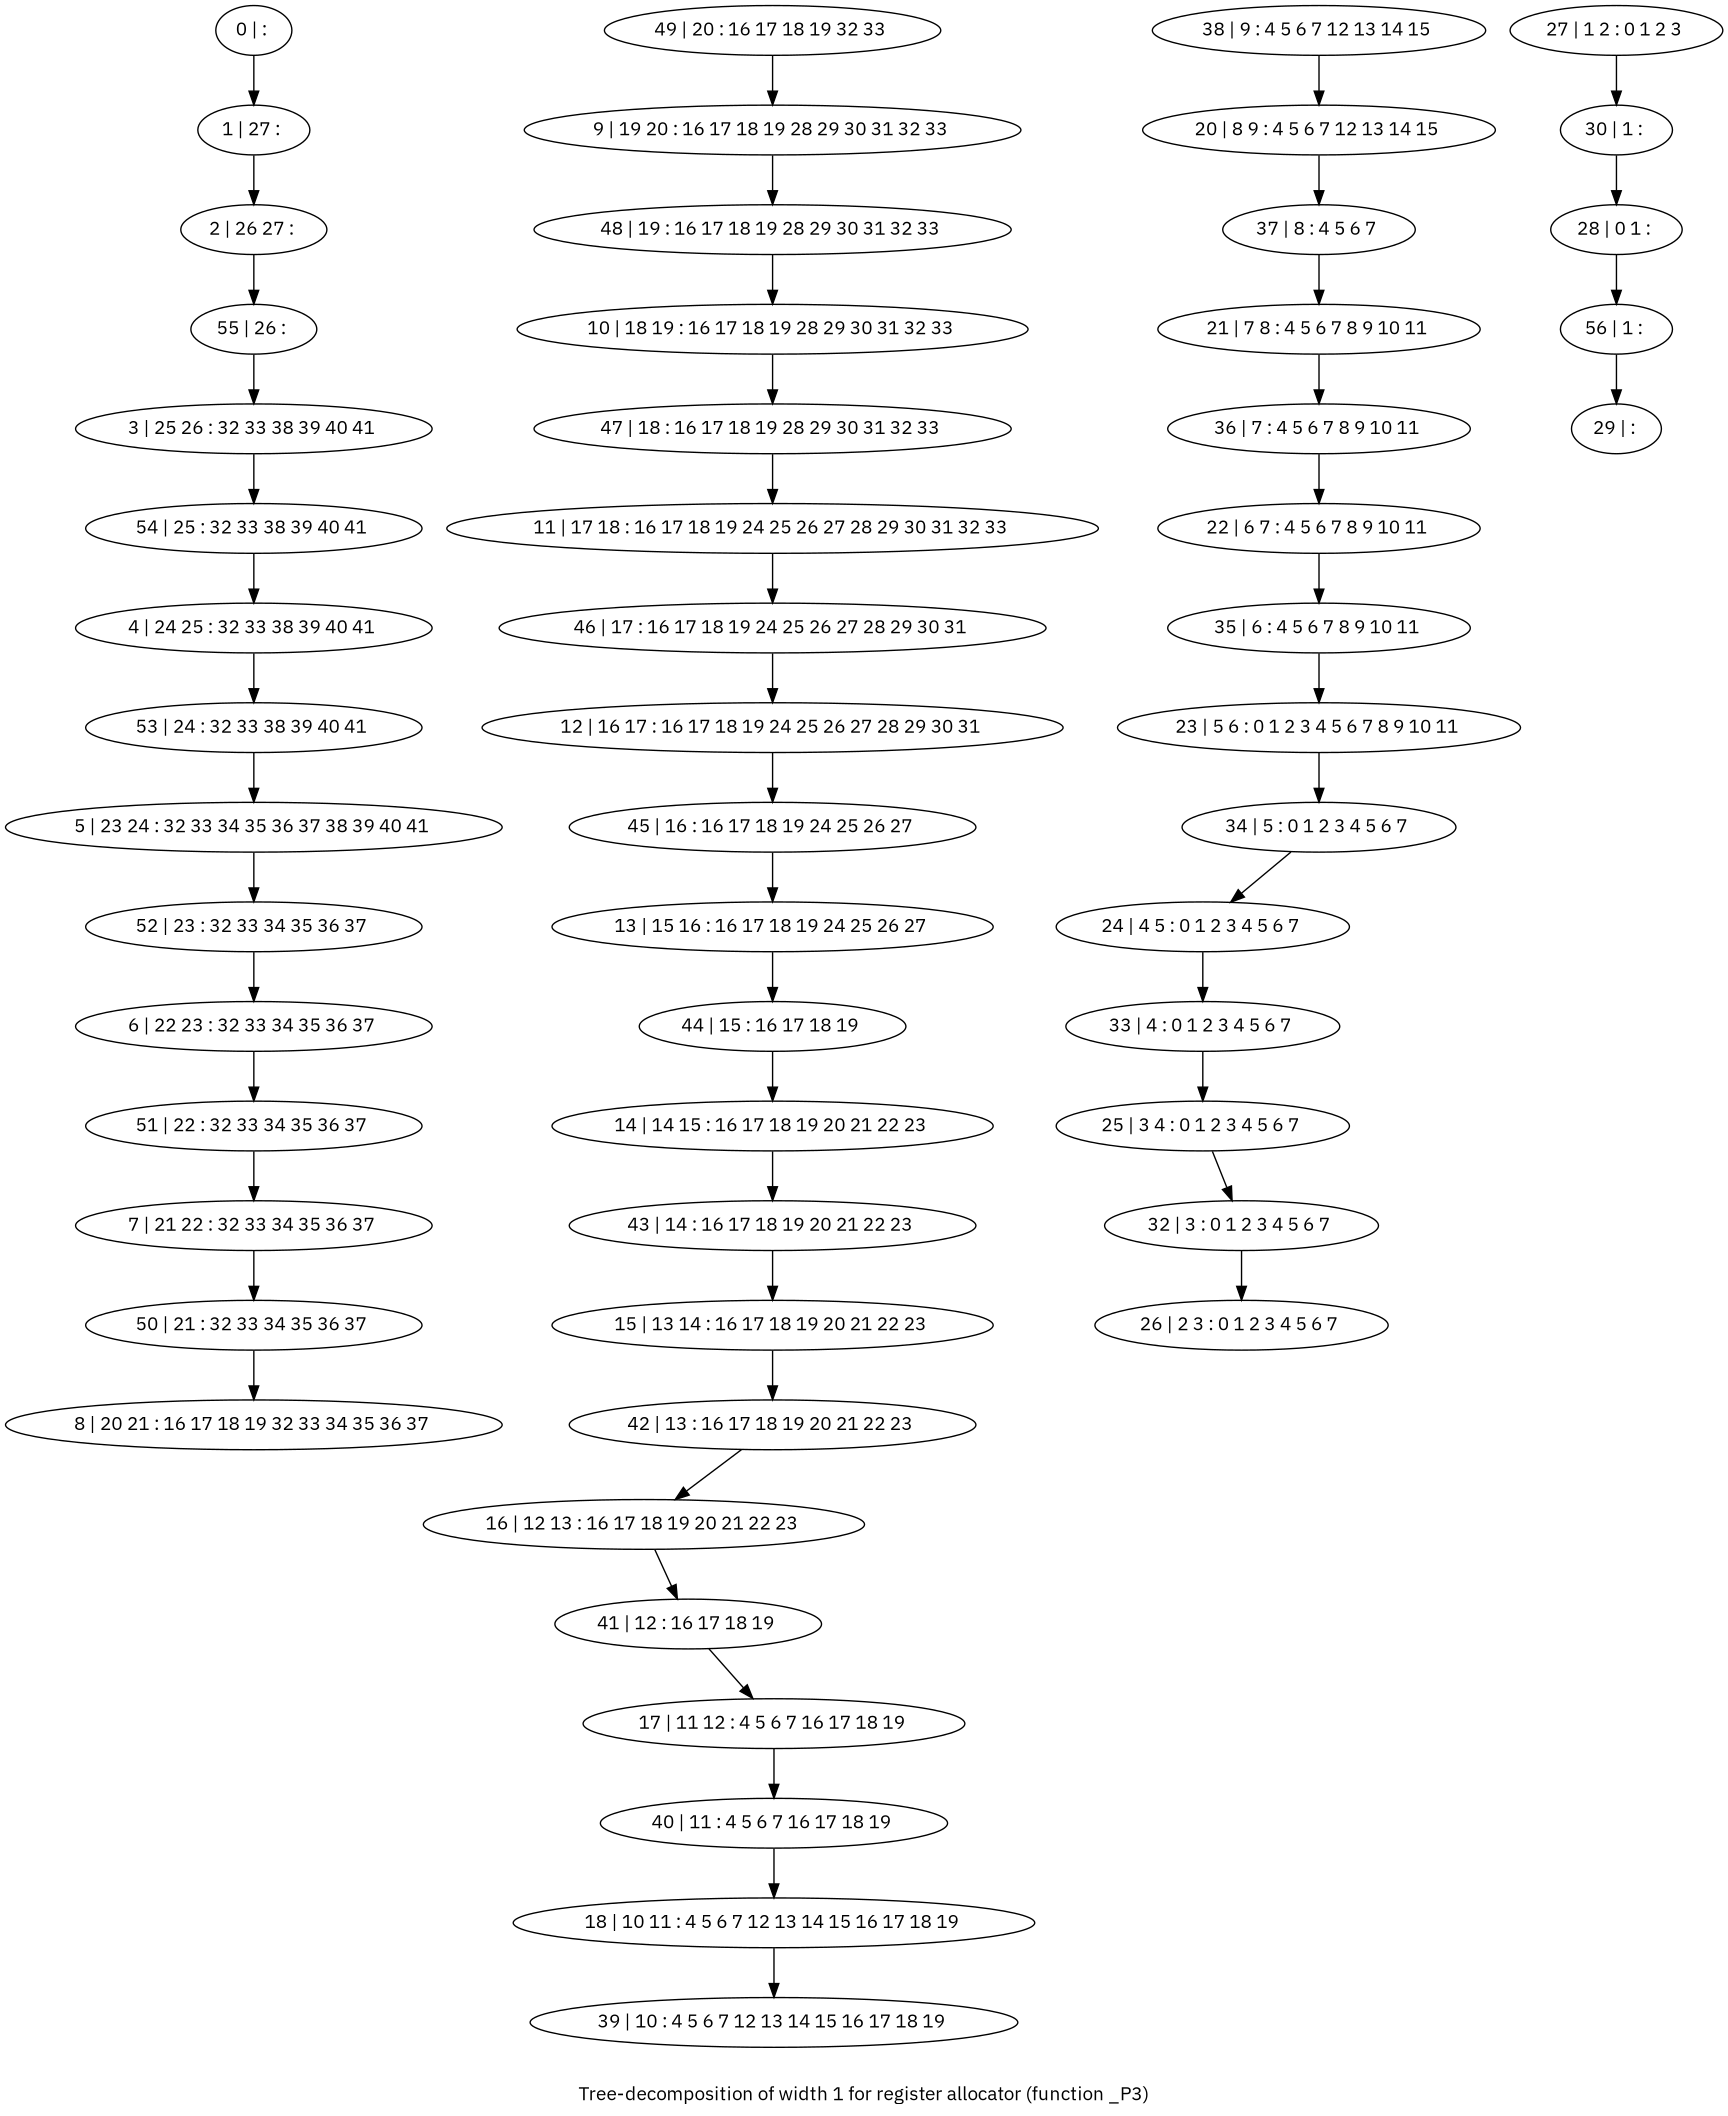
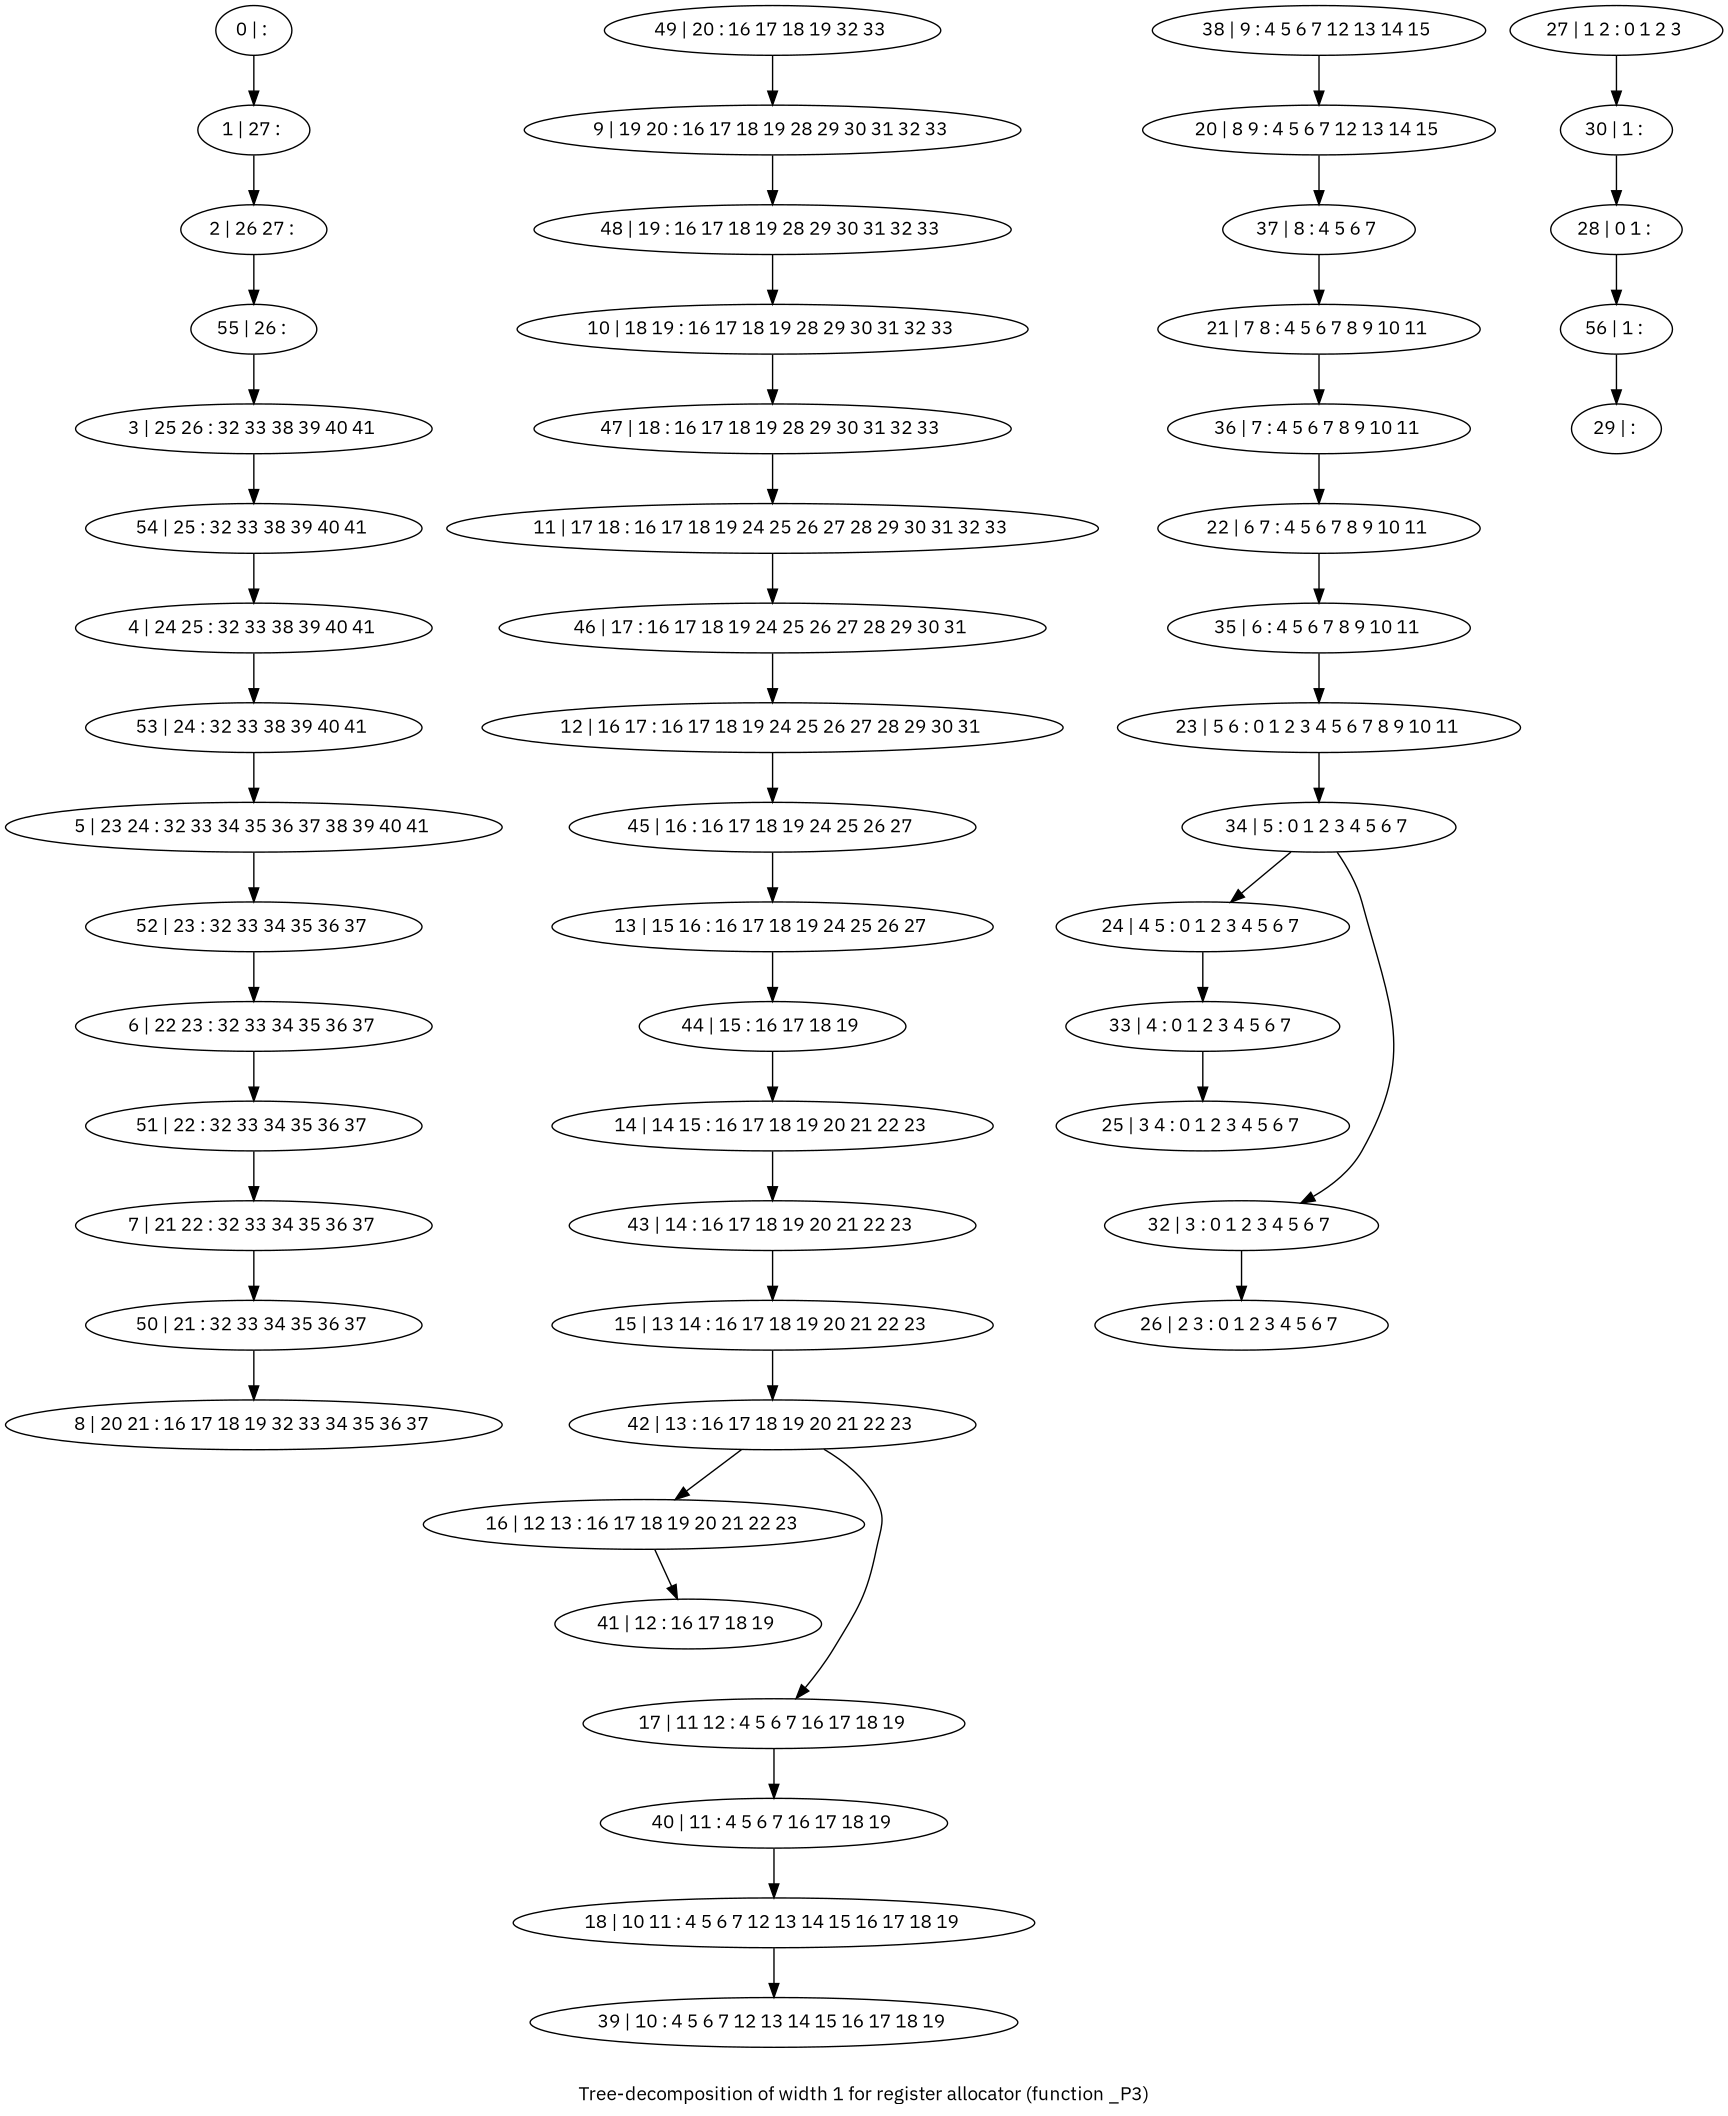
edge "25 | 3 4 : 0 1 2 3 4 5 6 7" -> "32 | 3 : 0 1 2 3 4 5 6 7": now "34 | 5 : 0 1 2 3 4 5 6 7" -> "32 | 3 : 0 1 2 3 4 5 6 7"
edge "41 | 12 : 16 17 18 19" -> "17 | 11 12 : 4 5 6 7 16 17 18 19": now "42 | 13 : 16 17 18 19 20 21 22 23" -> "17 | 11 12 : 4 5 6 7 16 17 18 19"
